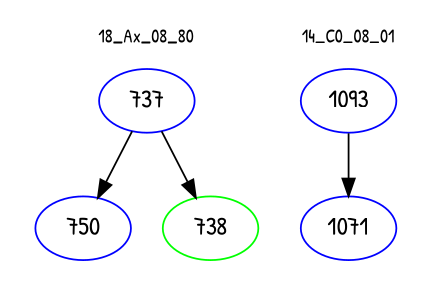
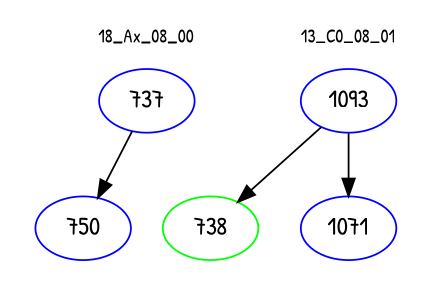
cluster "18_Ax_08_80": label "18_Ax_08_80" -> "18_Ax_08_00"
cluster "14_C0_08_01": label "14_C0_08_01" -> "13_C0_08_01"
edge "737" -> "738": now "1093" -> "738"
